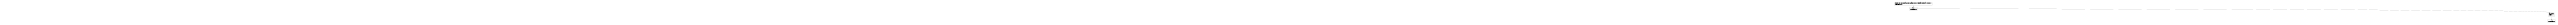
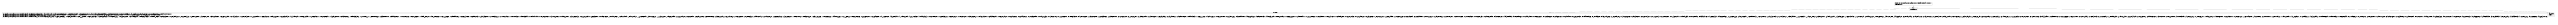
node "2: 0x0000": added
node "1: ?": removed
